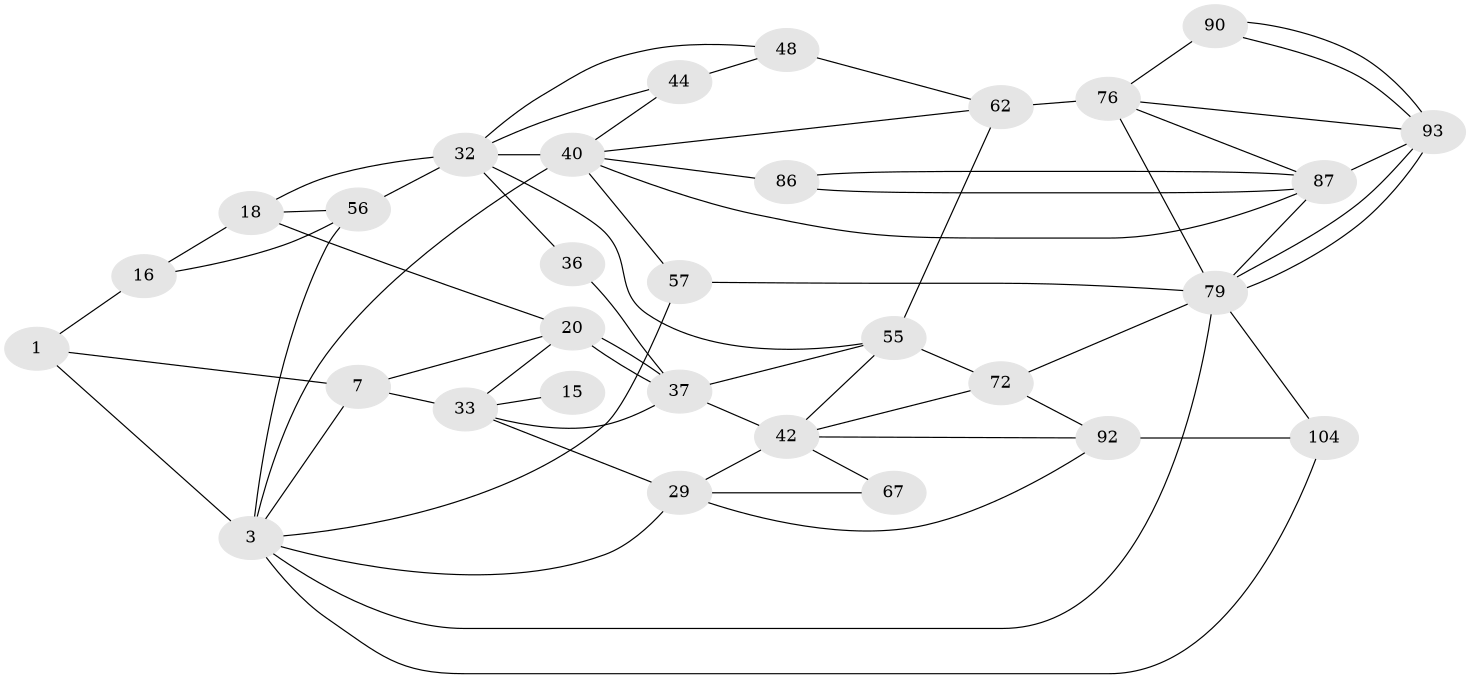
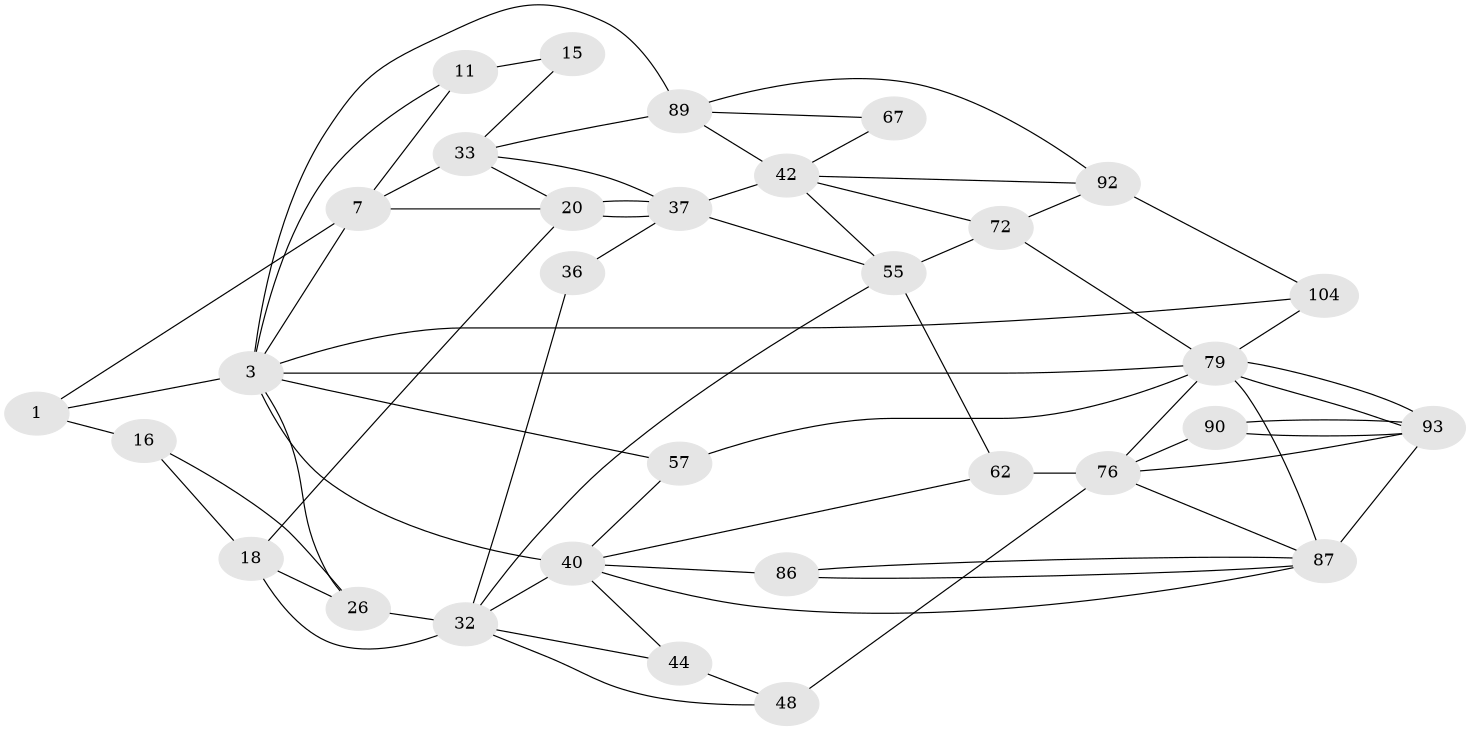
node "11": added
edge "48" -- "62": now "48" -- "76"
node "56": label "56" -> "26"
node "29": label "29" -> "89"
